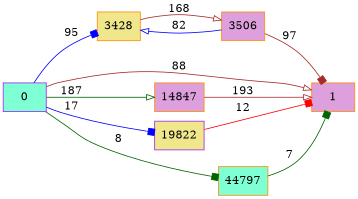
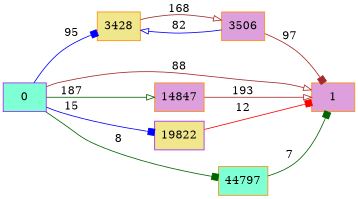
edge "0" -> "19822": label "17" -> "15"
